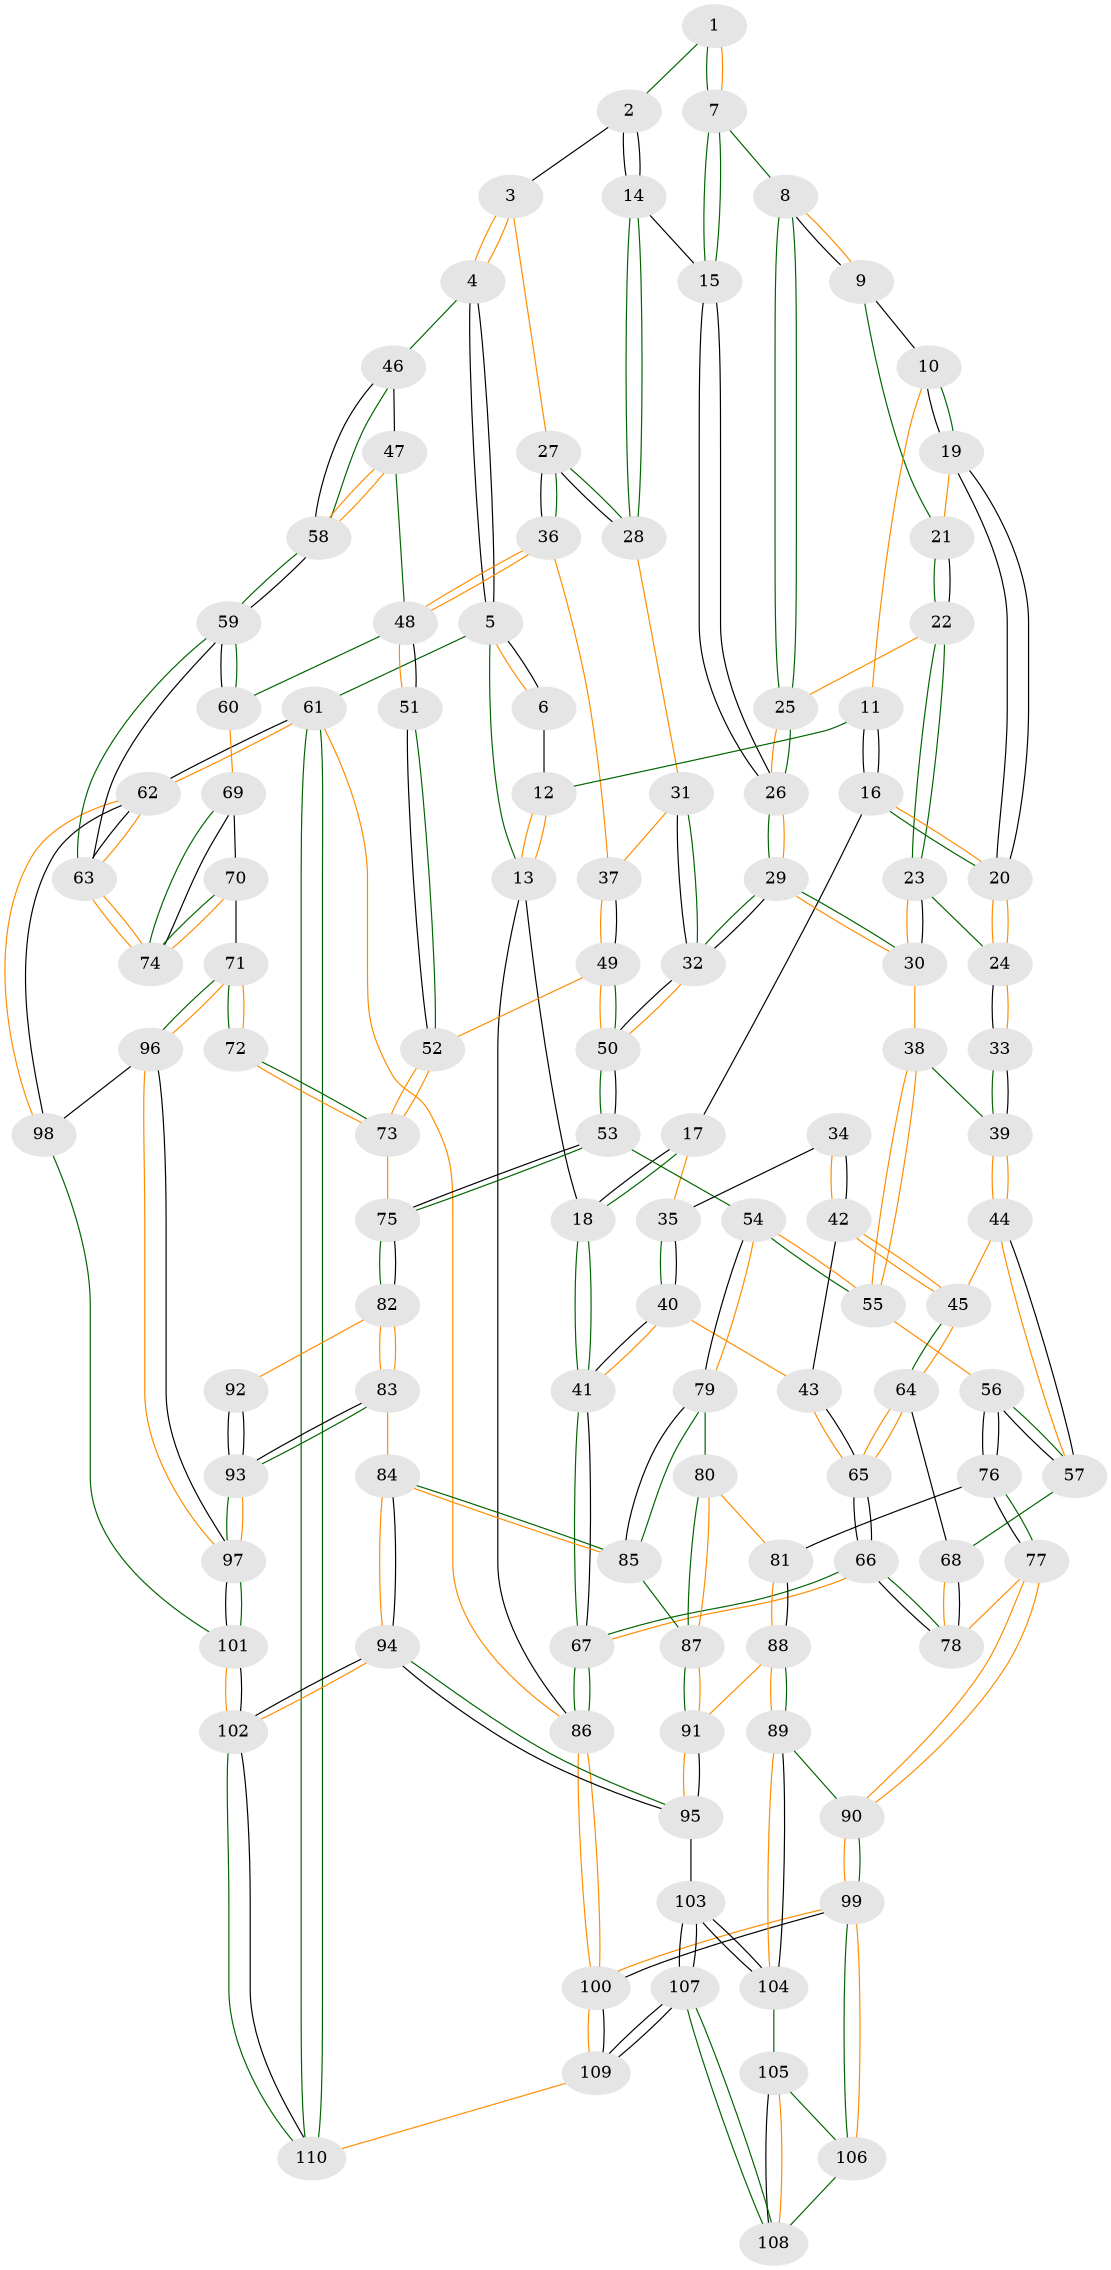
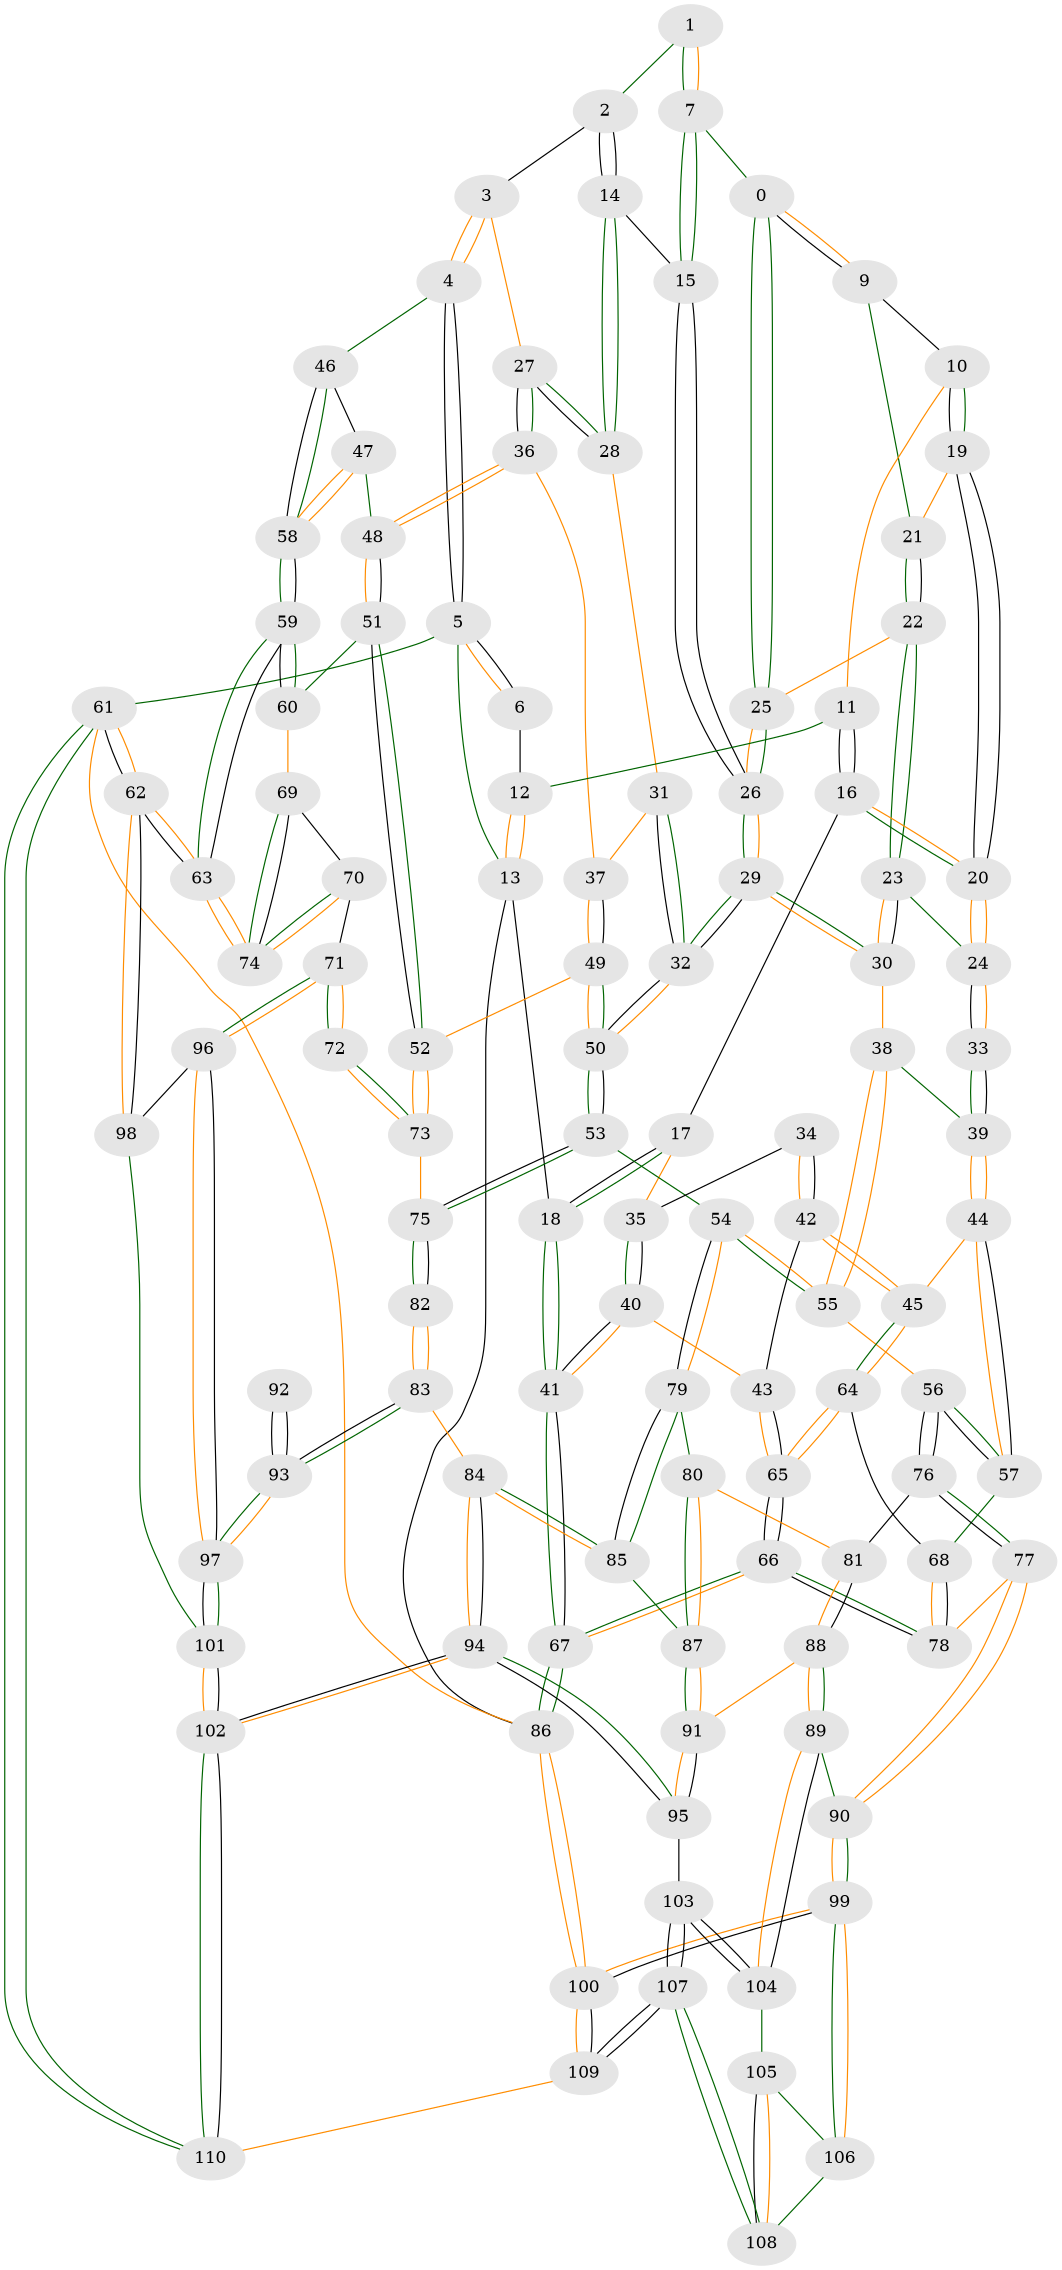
node "8": label "8" -> "0"
edge "48" -- "60": now "51" -- "60"
edge "82" -- "92": removed
